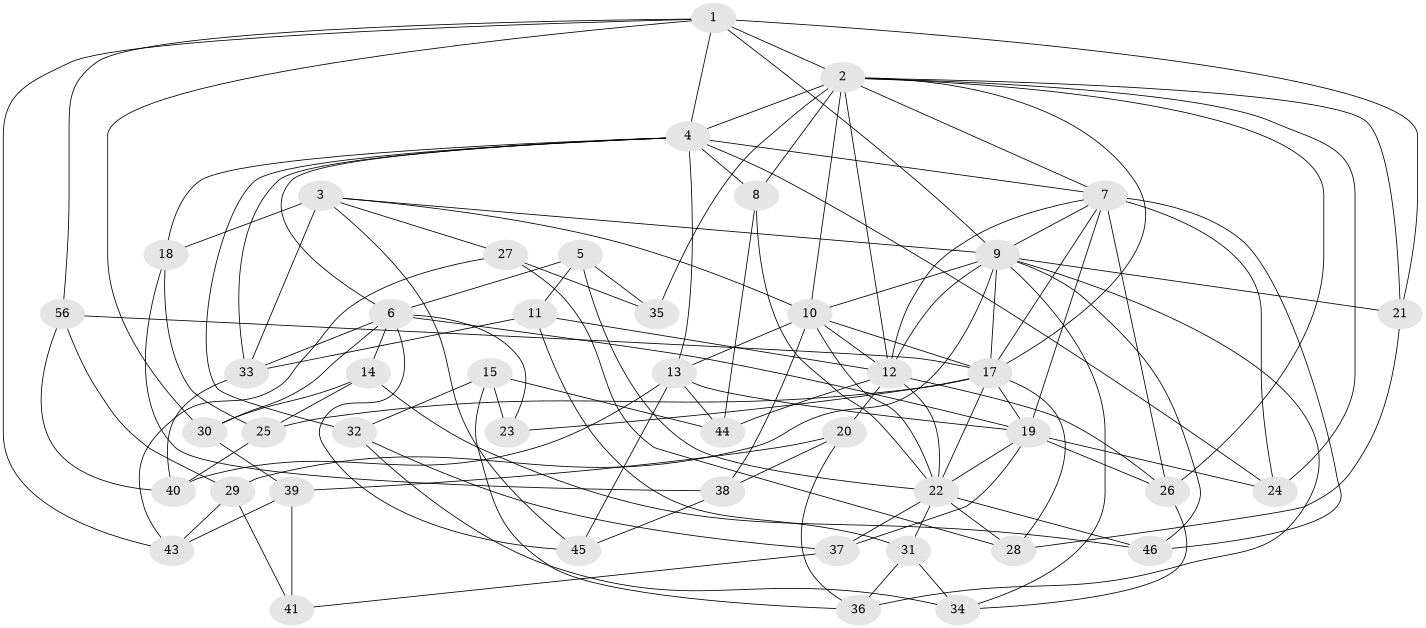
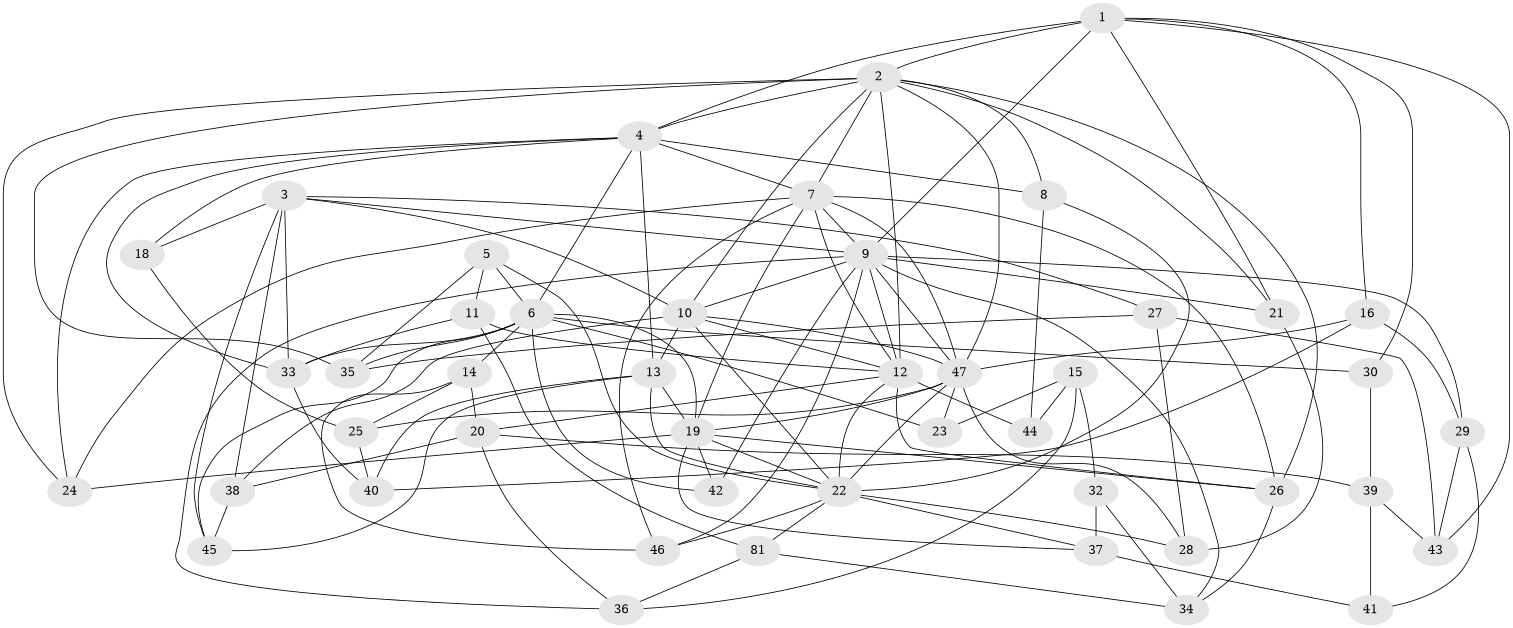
edge "4" -- "32": removed
node "56": label "56" -> "16"
edge "6" -- "35": added
node "17": label "17" -> "47"
edge "14" -- "30": now "14" -- "20"
edge "13" -- "44": now "13" -- "22"
edge "18" -- "38": now "3" -- "38"
node "42": added
node "31": label "31" -> "81"
